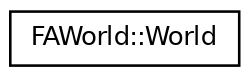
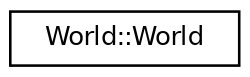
node "FAWorld::World": label "FAWorld::World" -> "World::World"
